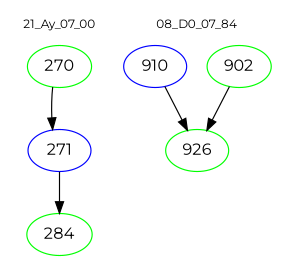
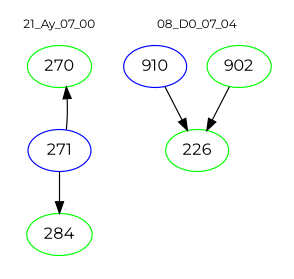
cluster "08_D0_07_84": label "08_D0_07_84" -> "08_D0_07_04"
edge "270" -> "271": reversed
node "926": label "926" -> "226"
